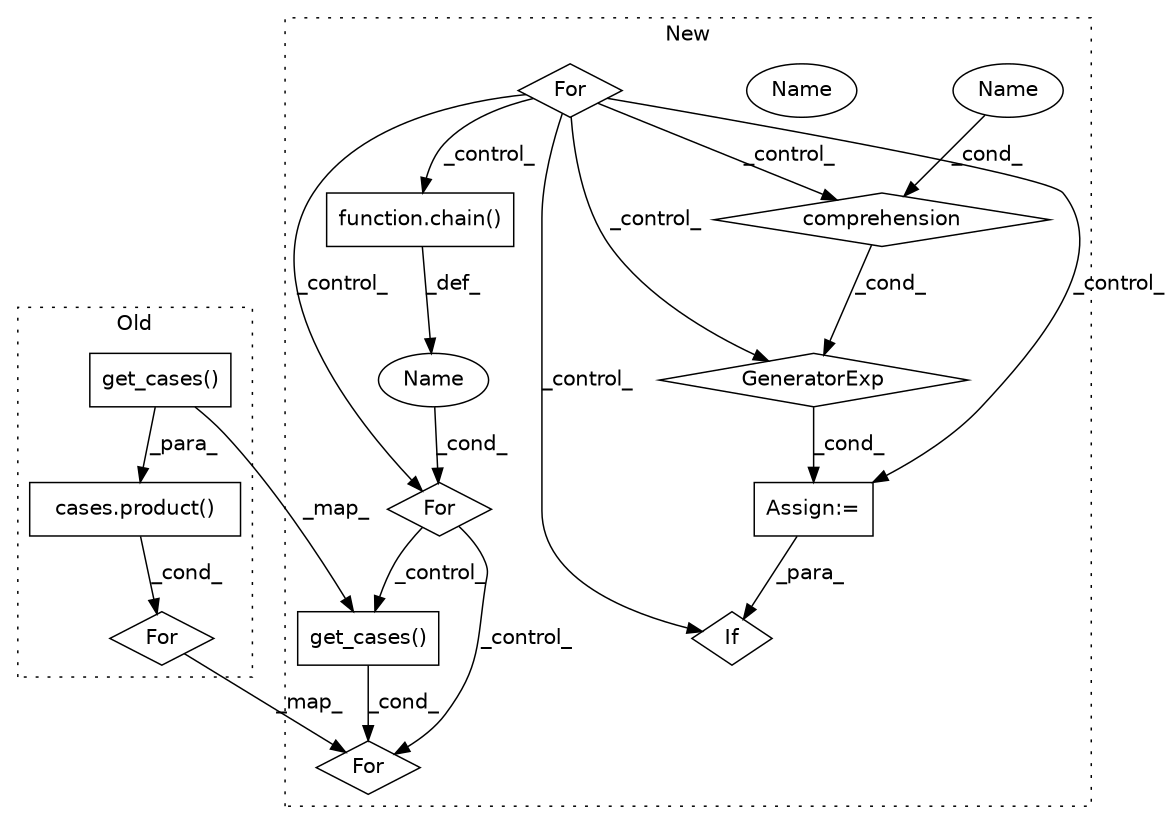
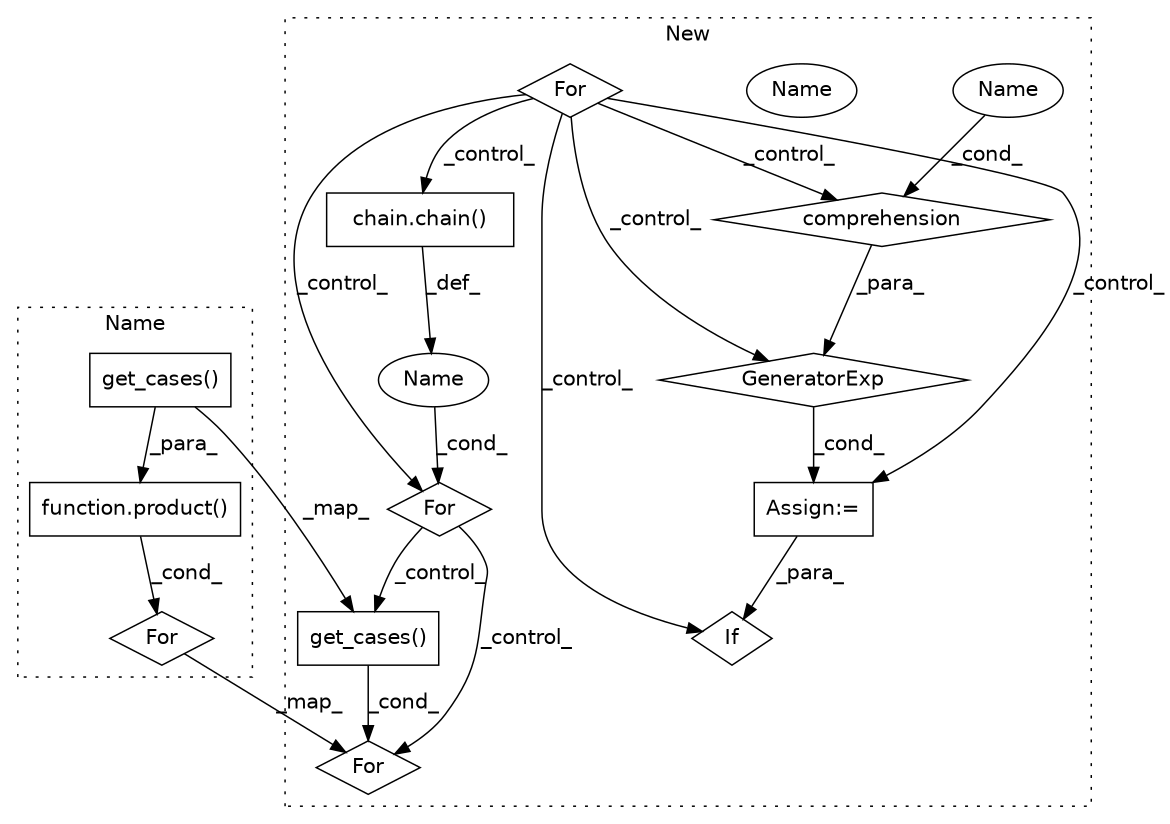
node "function.chain()": label "function.chain()" -> "chain.chain()"
edge "comprehension" -> "GeneratorExp": label "_cond_" -> "_para_"
cluster "Old": label "Old" -> "Name"
node "cases.product()": label "cases.product()" -> "function.product()"
